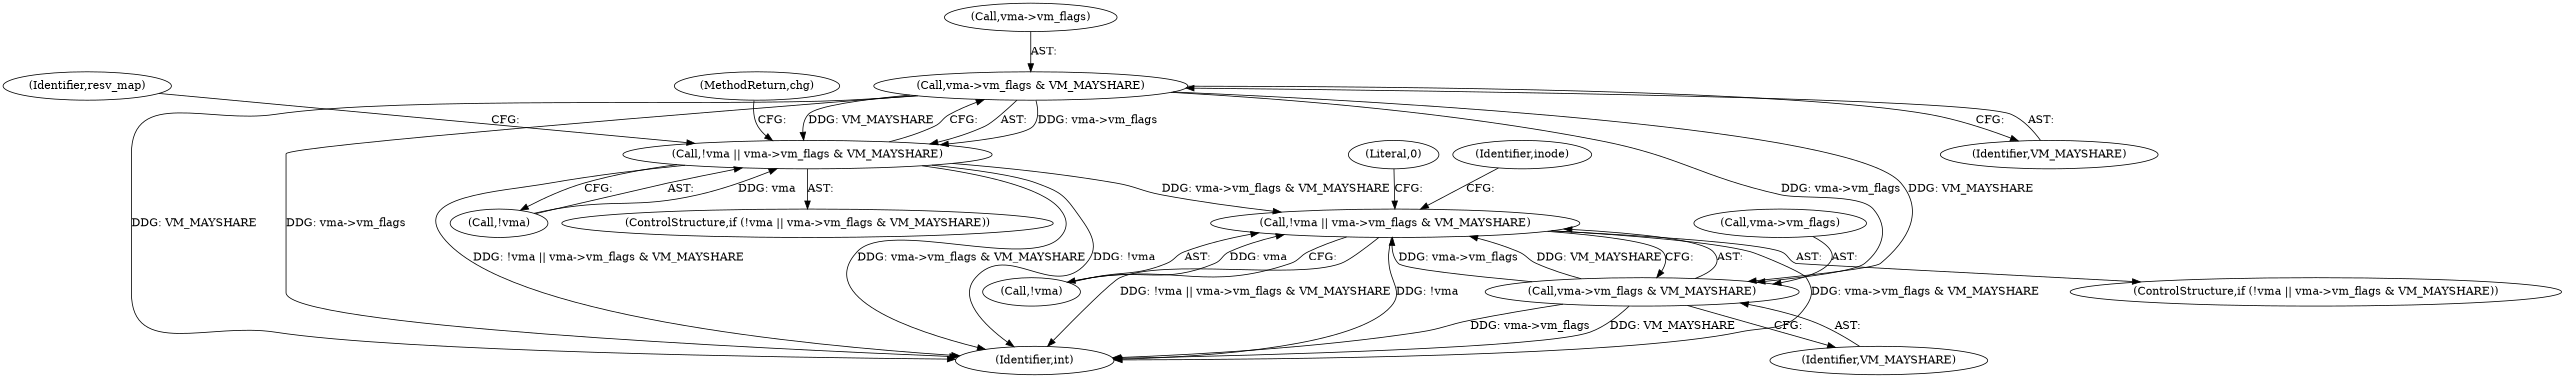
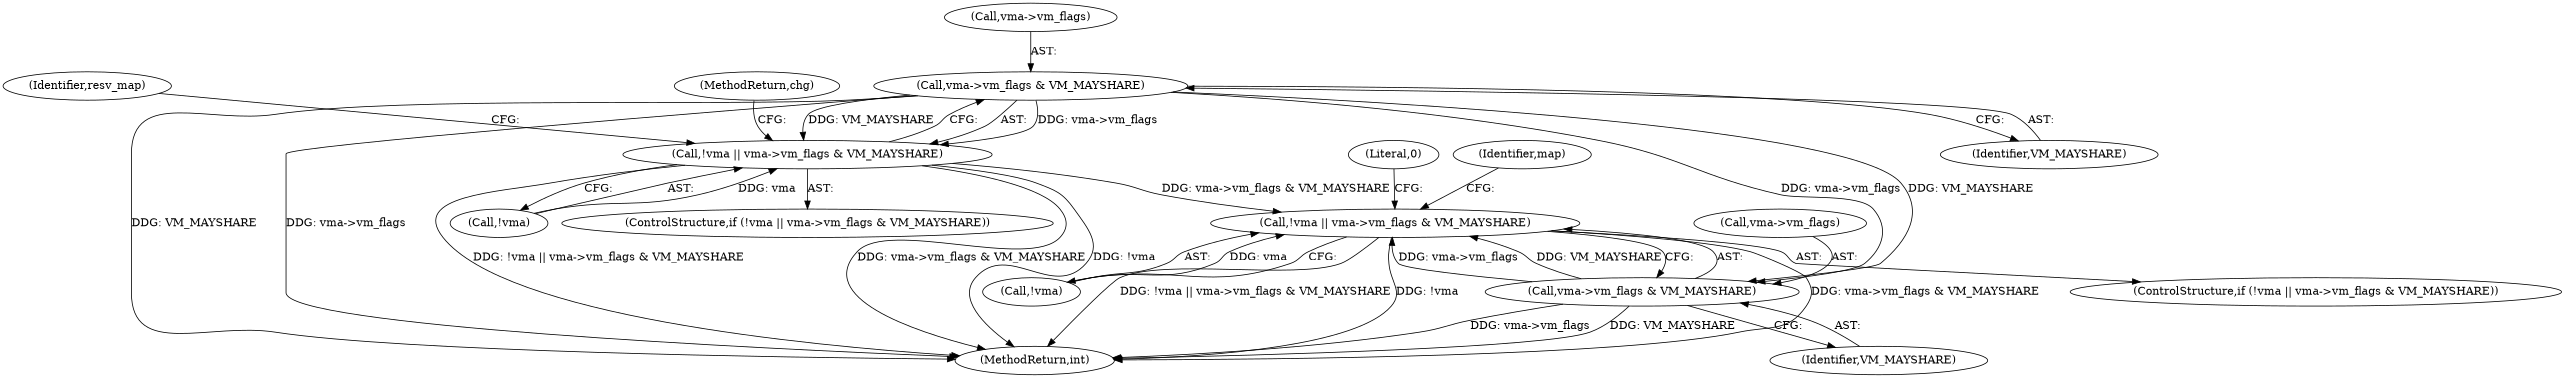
node "(Identifier,inode)": label "(Identifier,inode)" -> "(Identifier,map)"
node "(Identifier,int)": label "(Identifier,int)" -> "(MethodReturn,int)"
